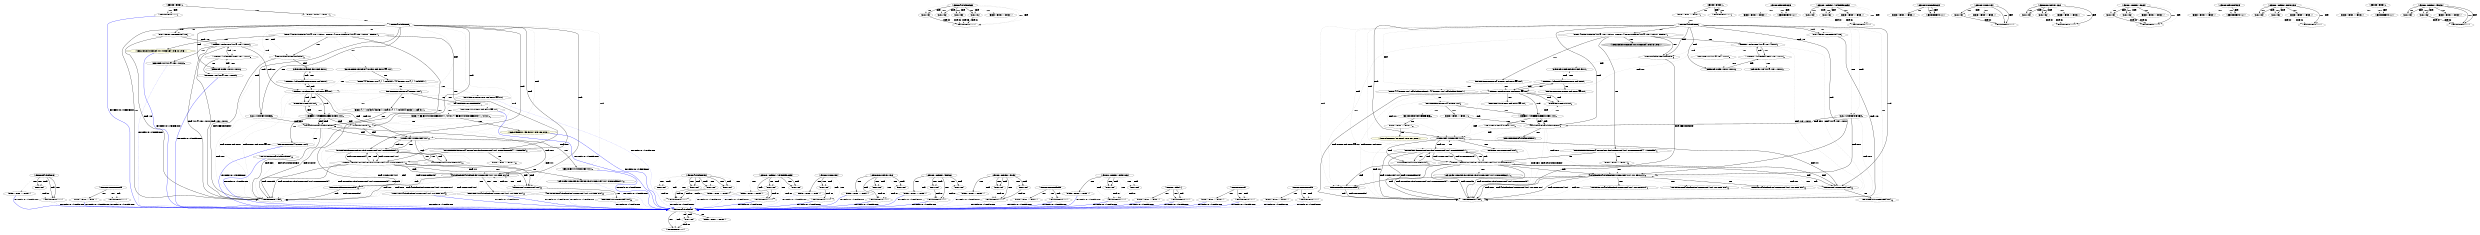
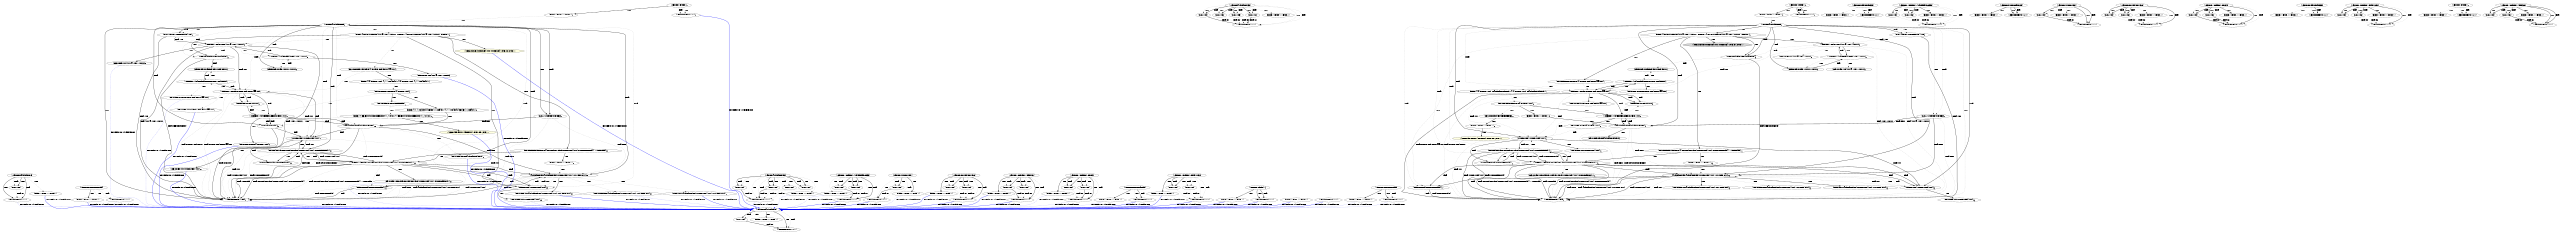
node "(METHOD,smp_mb)": removed
